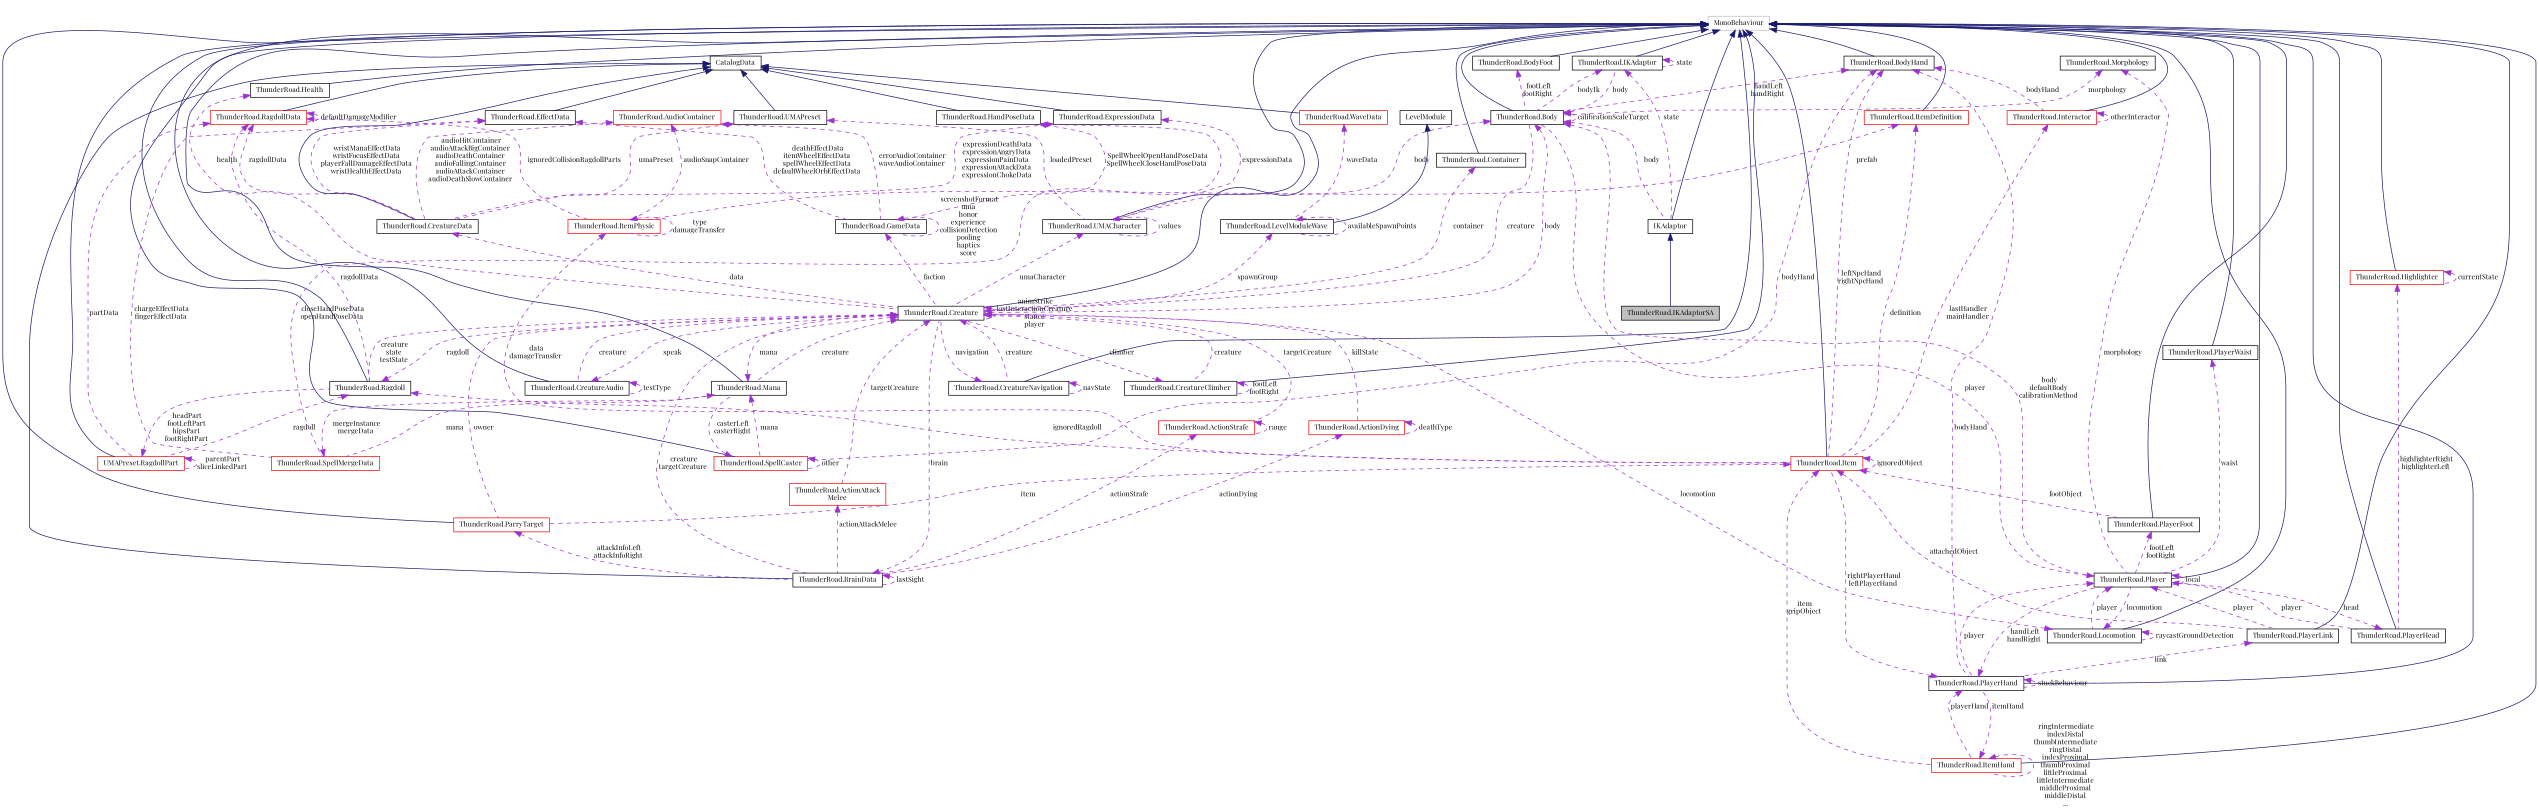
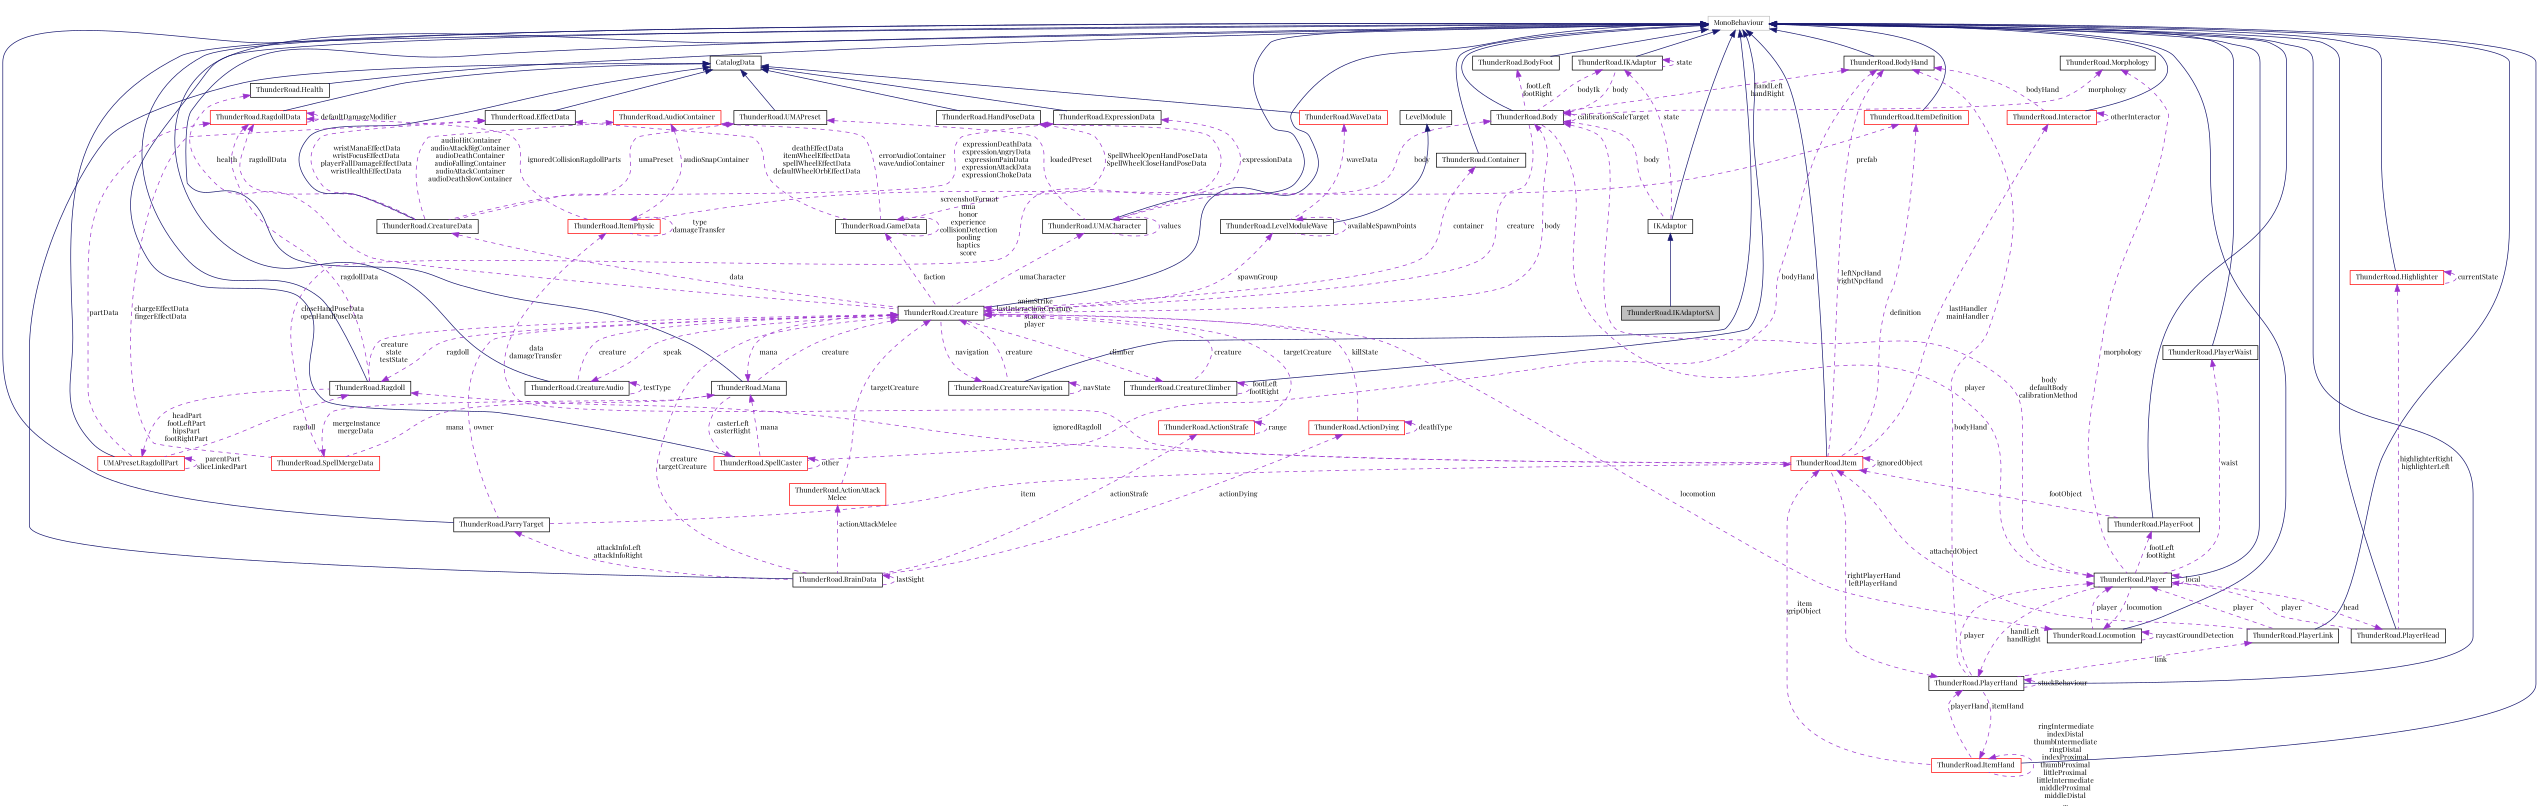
edge "ThunderRoad.Creature" -> "ThunderRoad.BrainData": removed, label "brain"
node "ThunderRoad.ParryTarget": color red -> black
